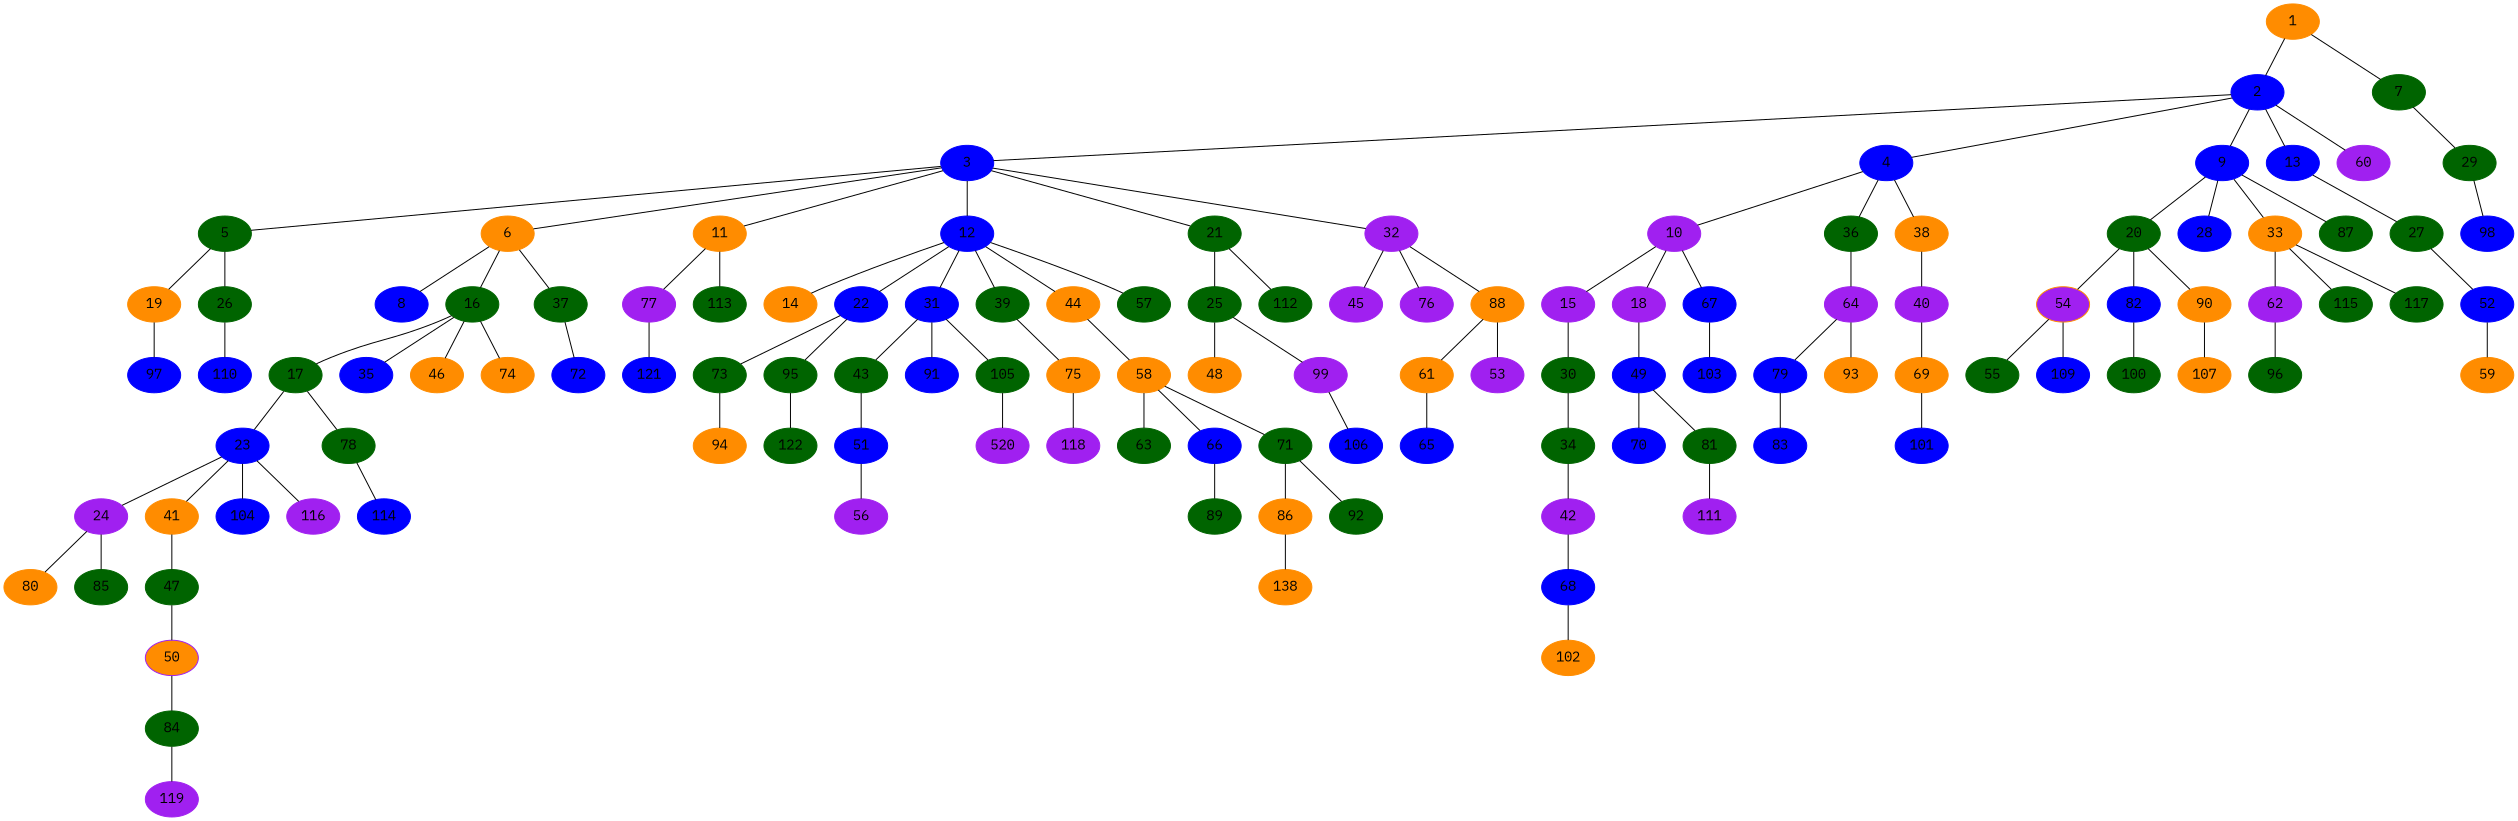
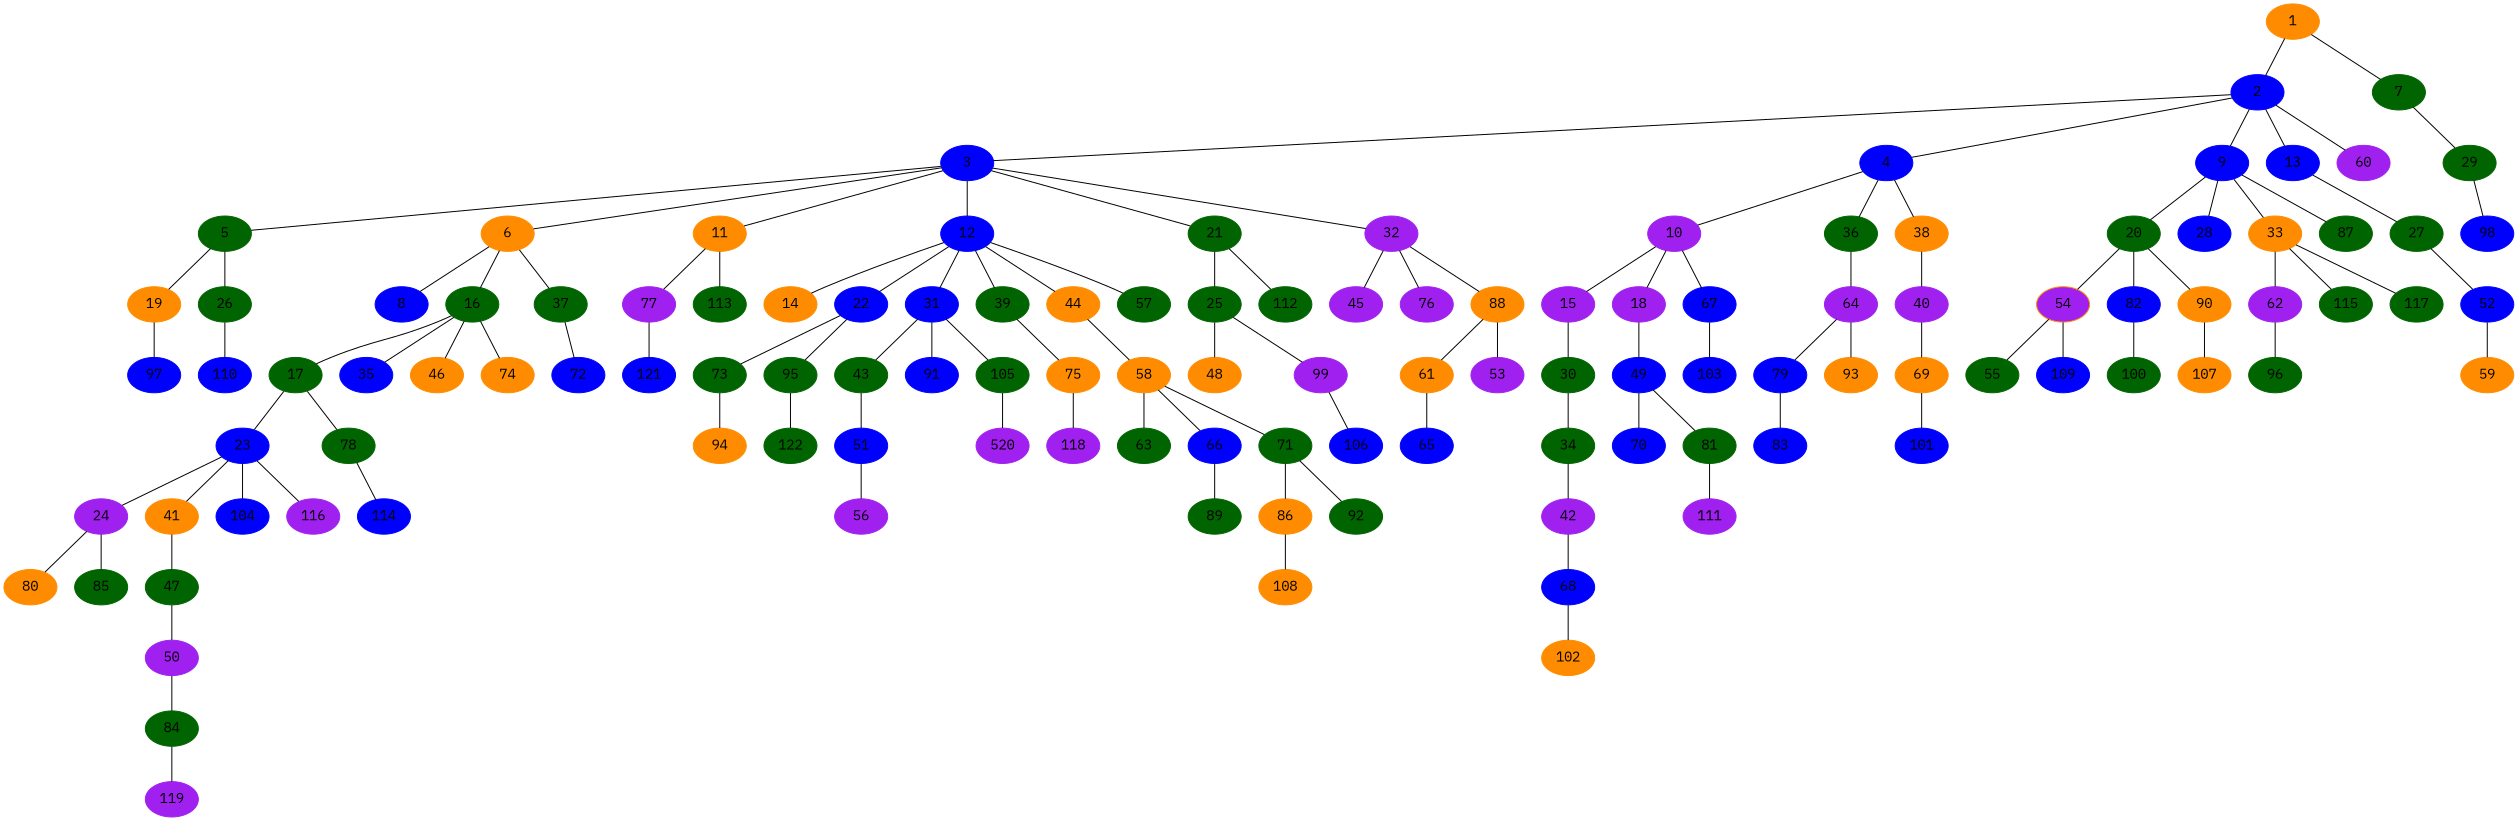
node "138": label "138" -> "108"
node "50": fillcolor darkorange -> purple
